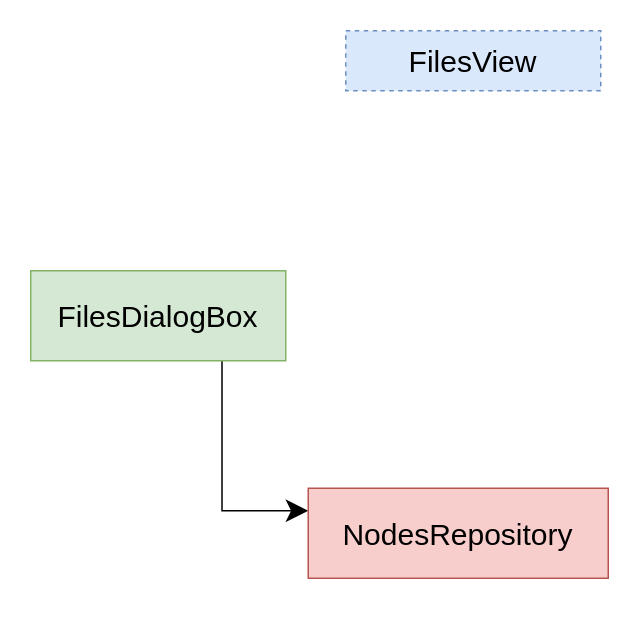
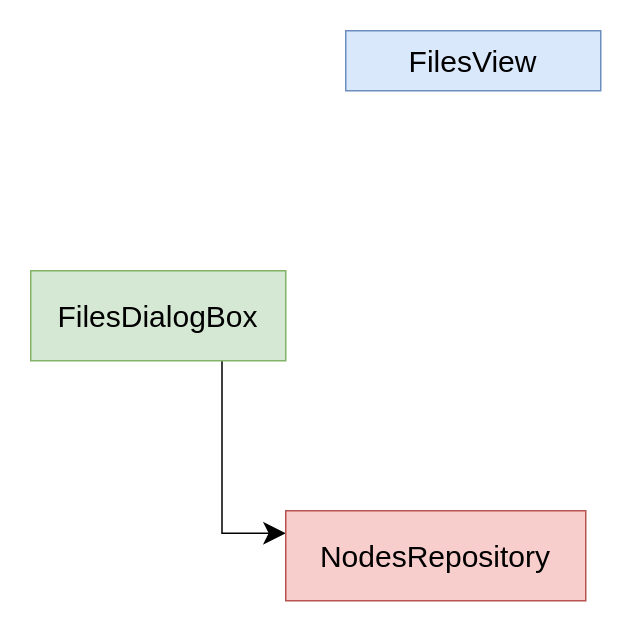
node "FilesView": style dashed -> solid
node "NodesRepository": moved (458, 533) -> (436, 556)
